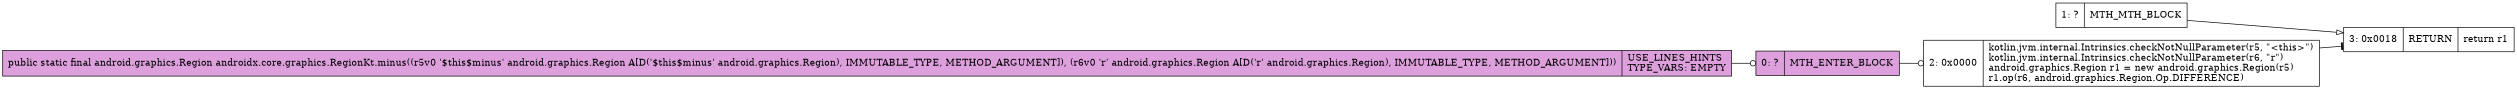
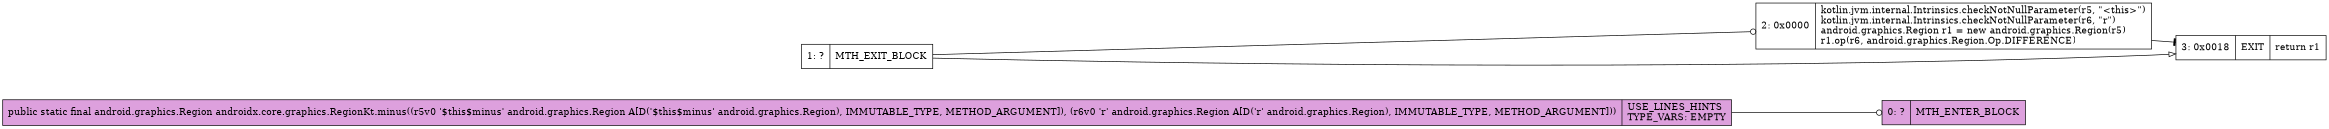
node "1: ?": text "MTH_MTH_BLOCK" -> "MTH_EXIT_BLOCK"
node "3: 0x0018": text "RETURN" -> "EXIT"
edge "0: ?" -> "2: 0x0000": now "1: ?" -> "2: 0x0000"
